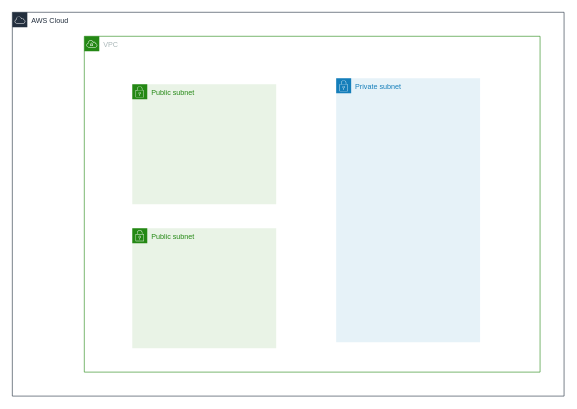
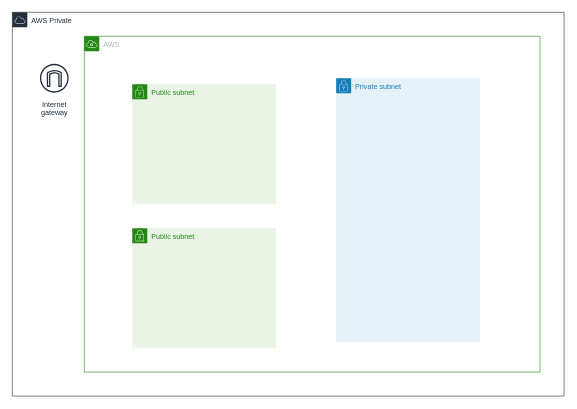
node "AWS Cloud": label "AWS Cloud" -> "AWS Private"
node "VPC": label "VPC" -> "AWS"
node "Internet gateway": added
